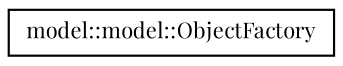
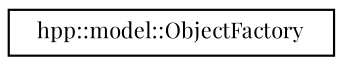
node "model::model::ObjectFactory": label "model::model::ObjectFactory" -> "hpp::model::ObjectFactory"
